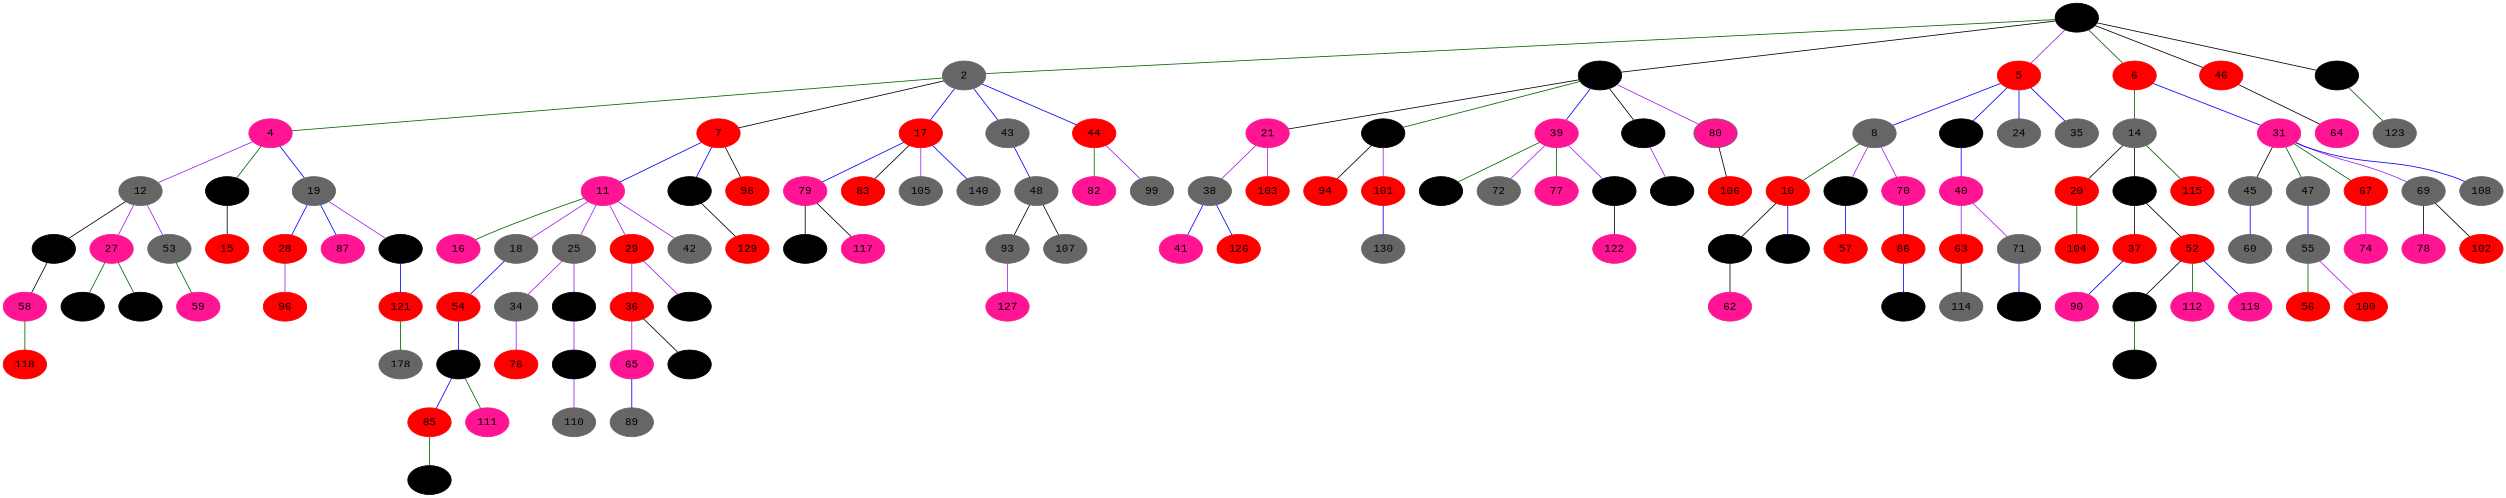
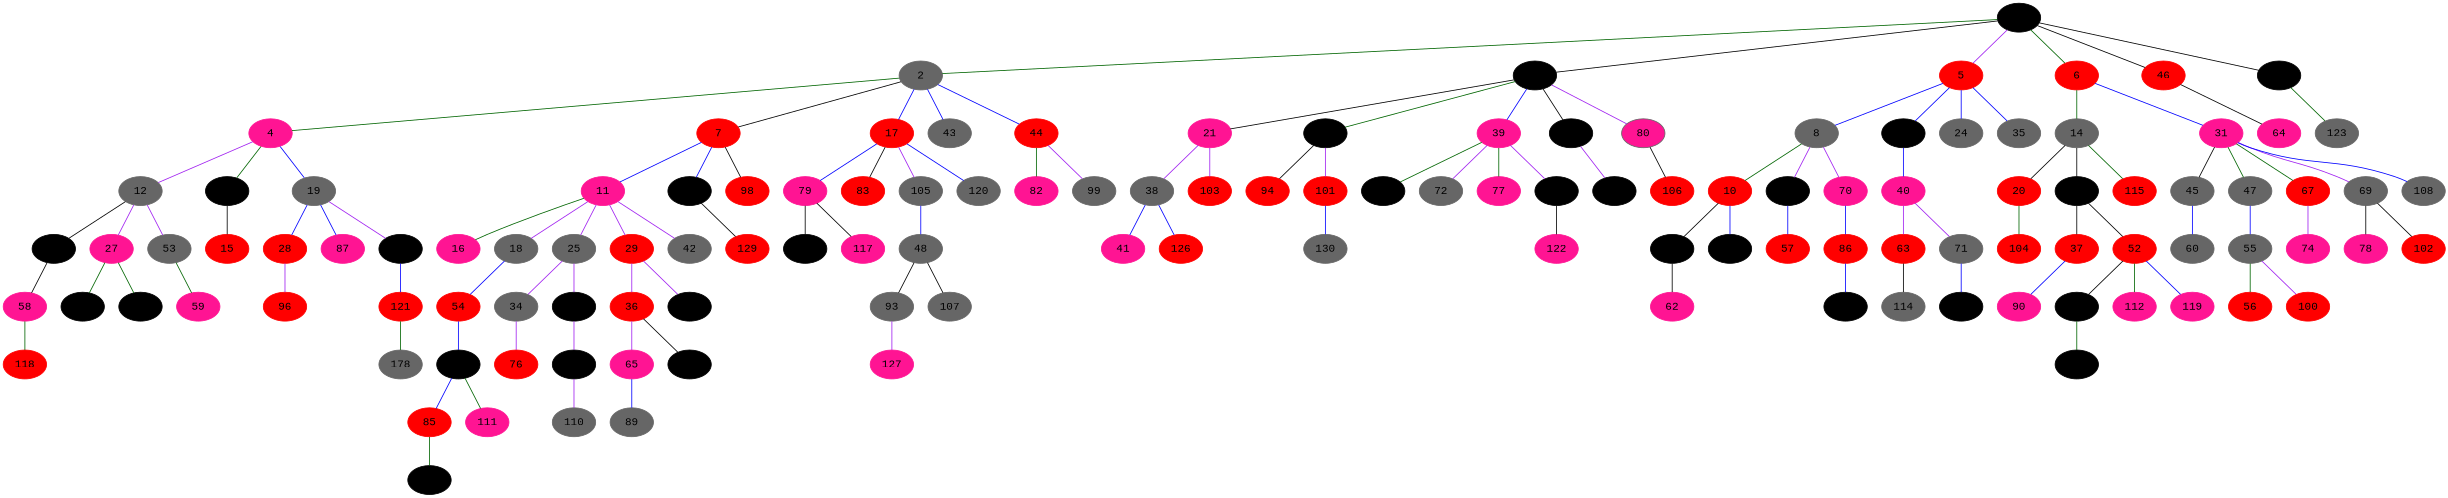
edge "43" -- "48": now "105" -- "48"
node "140": label "140" -> "120"
